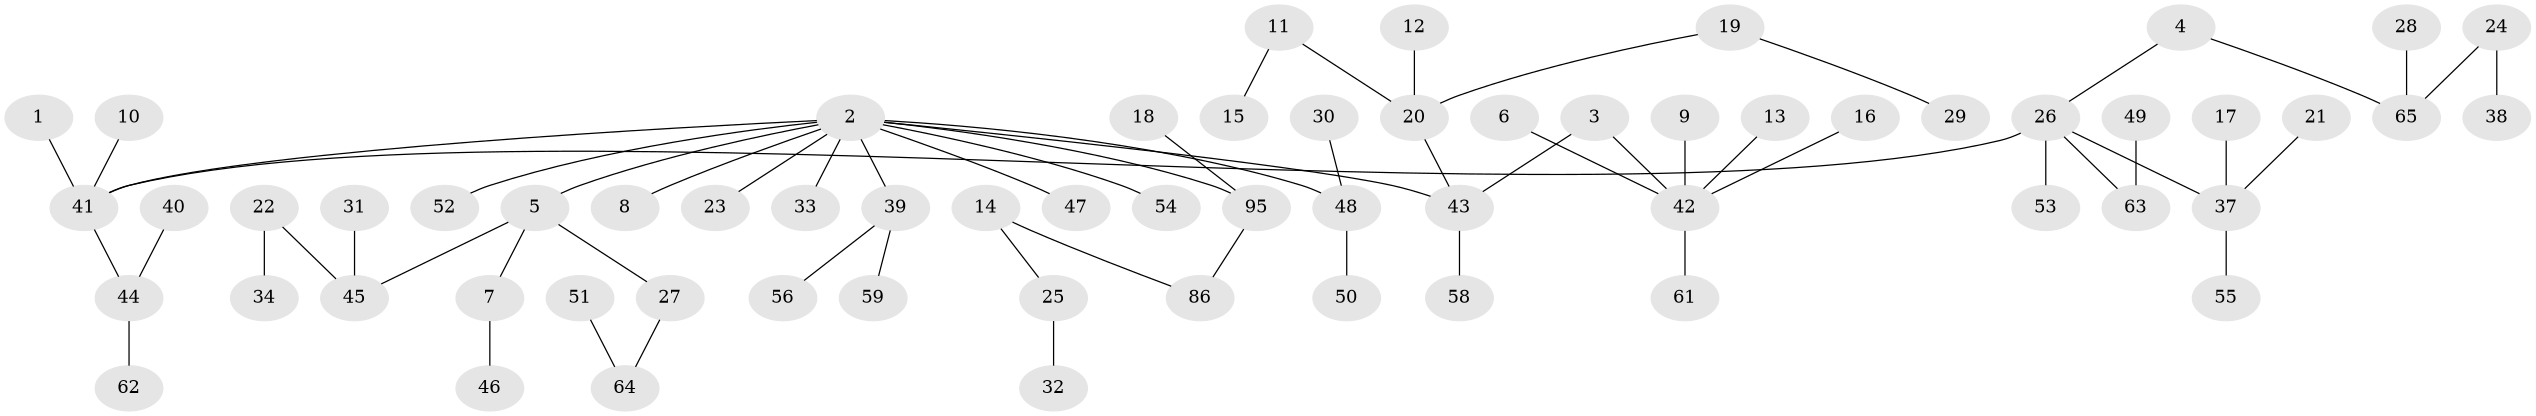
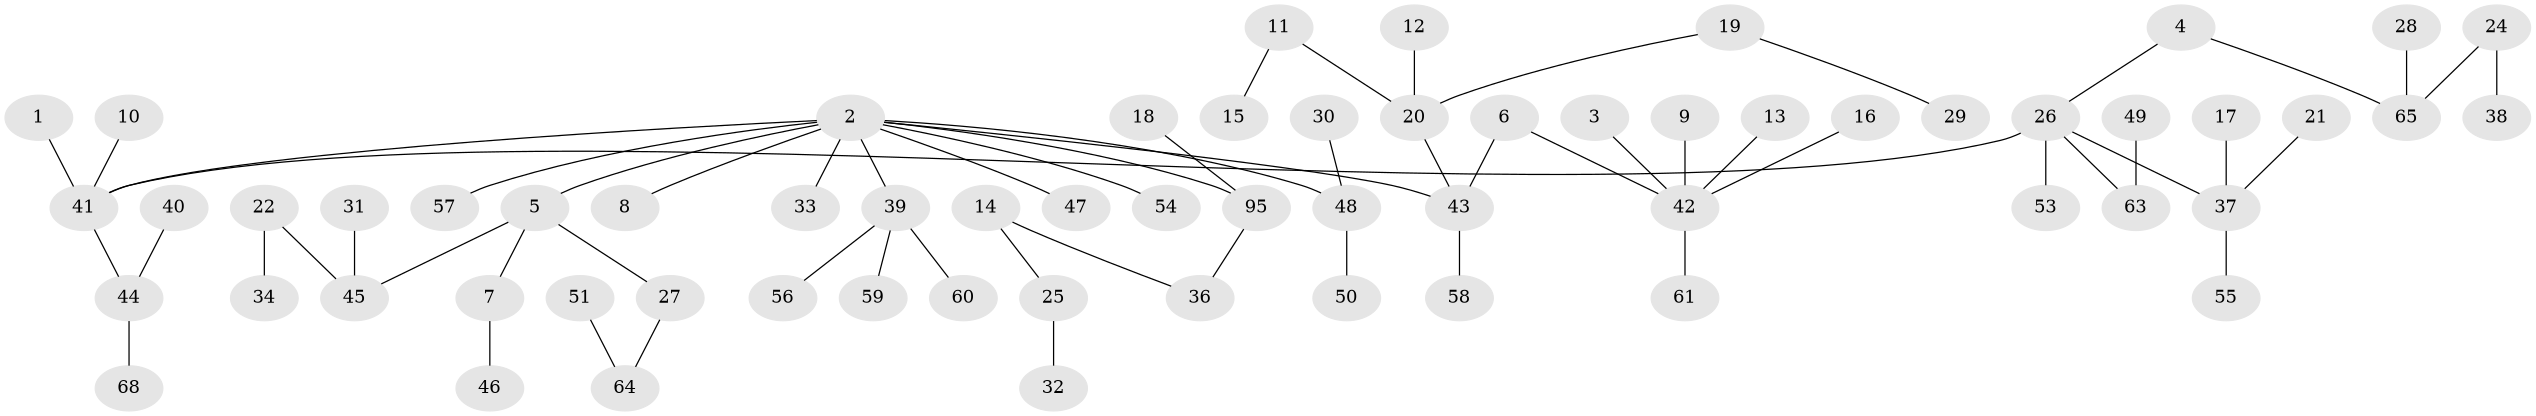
edge "3" -- "43": now "6" -- "43"
node "52": label "52" -> "57"
node "23": removed
node "60": added
node "86": label "86" -> "36"
node "62": label "62" -> "68"
